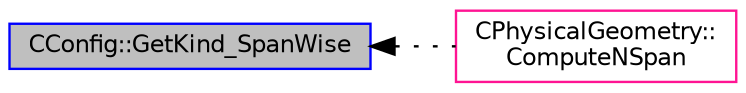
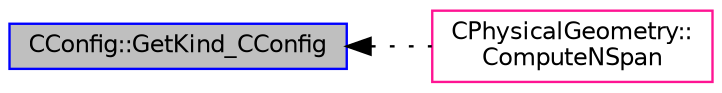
node "CConfig::GetKind_SpanWise": label "CConfig::GetKind_SpanWise" -> "CConfig::GetKind_CConfig"
